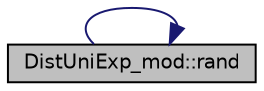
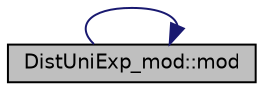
node "DistUniExp_mod::rand": label "DistUniExp_mod::rand" -> "DistUniExp_mod::mod"
